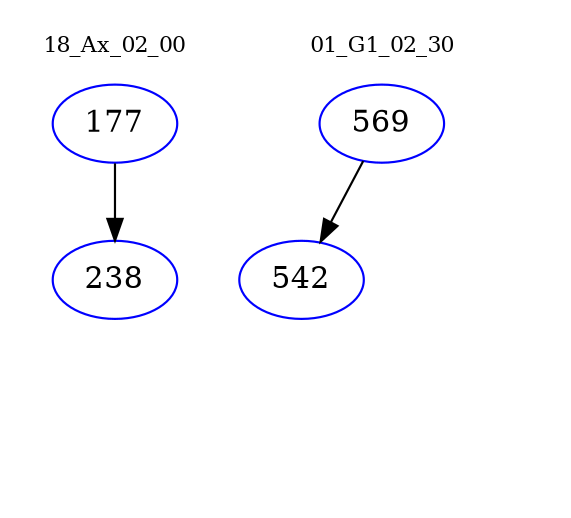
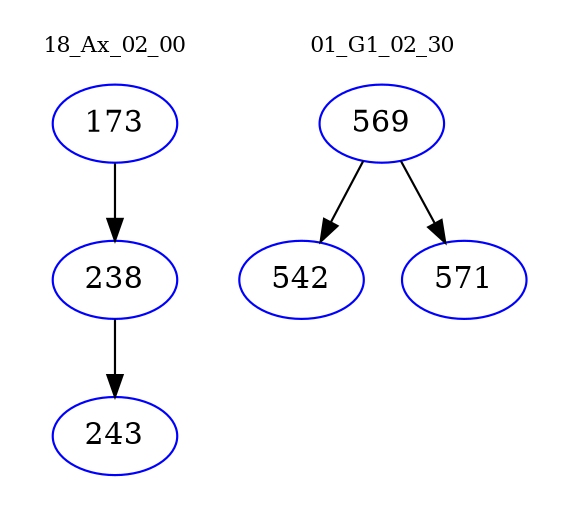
node "177": label "177" -> "173"
node "571": added
node "243": added
